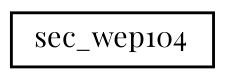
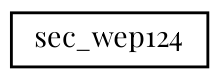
node "sec_wep104": label "sec_wep104" -> "sec_wep124"
